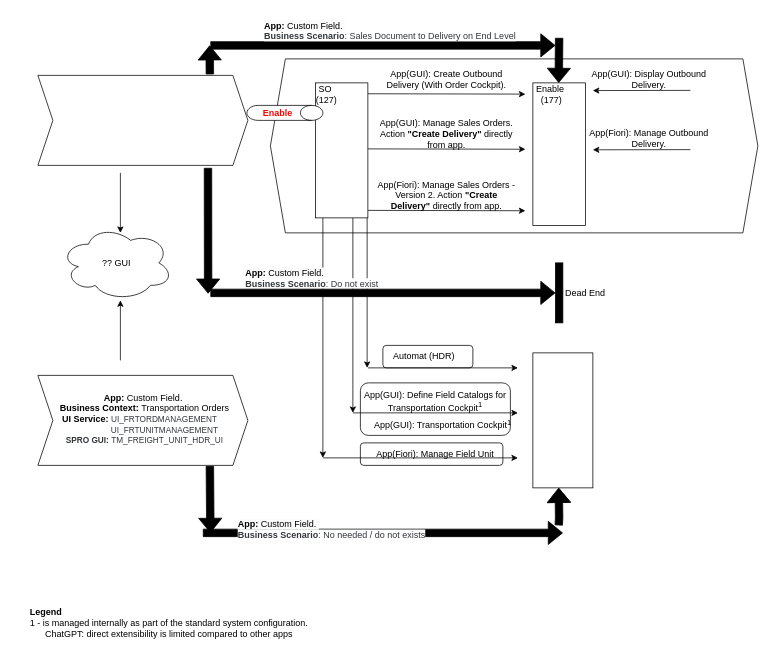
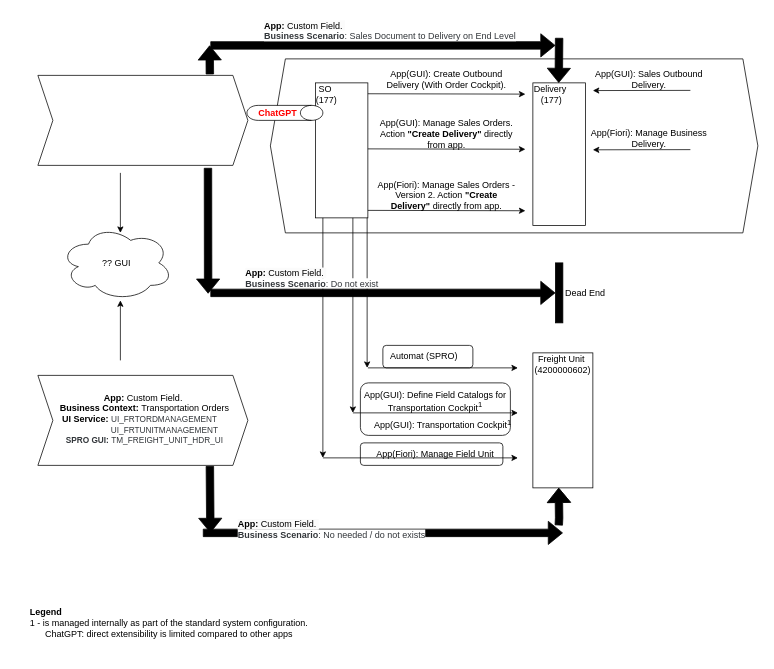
node "App(GUI): Display Outbound Delivery.": label "App(GUI): Display Outbound Delivery." -> "App(GUI): Sales Outbound Delivery."
node "SO (127)": label "SO (127)" -> "SO (177)"
node "Enable (177)": label "Enable (177)" -> "Delivery (177)"
node "Enable": label "Enable" -> "ChatGPT"
node "App(Fiori): Manage Outbound Delivery.": label "App(Fiori): Manage Outbound Delivery." -> "App(Fiori): Manage Business Delivery."
node "Automat (HDR)": label "Automat (HDR)" -> "Automat (SPRO)"
node "Freight Unit (4200000602)": added
